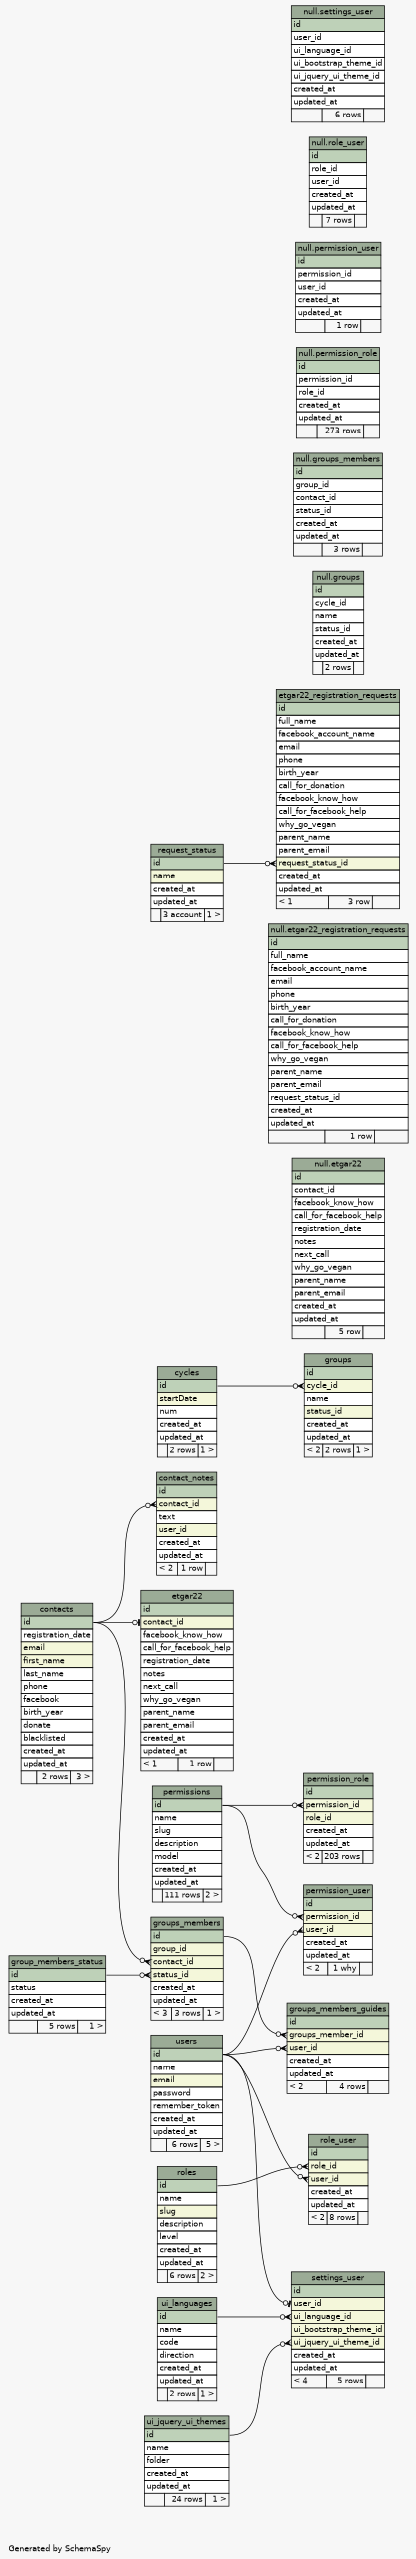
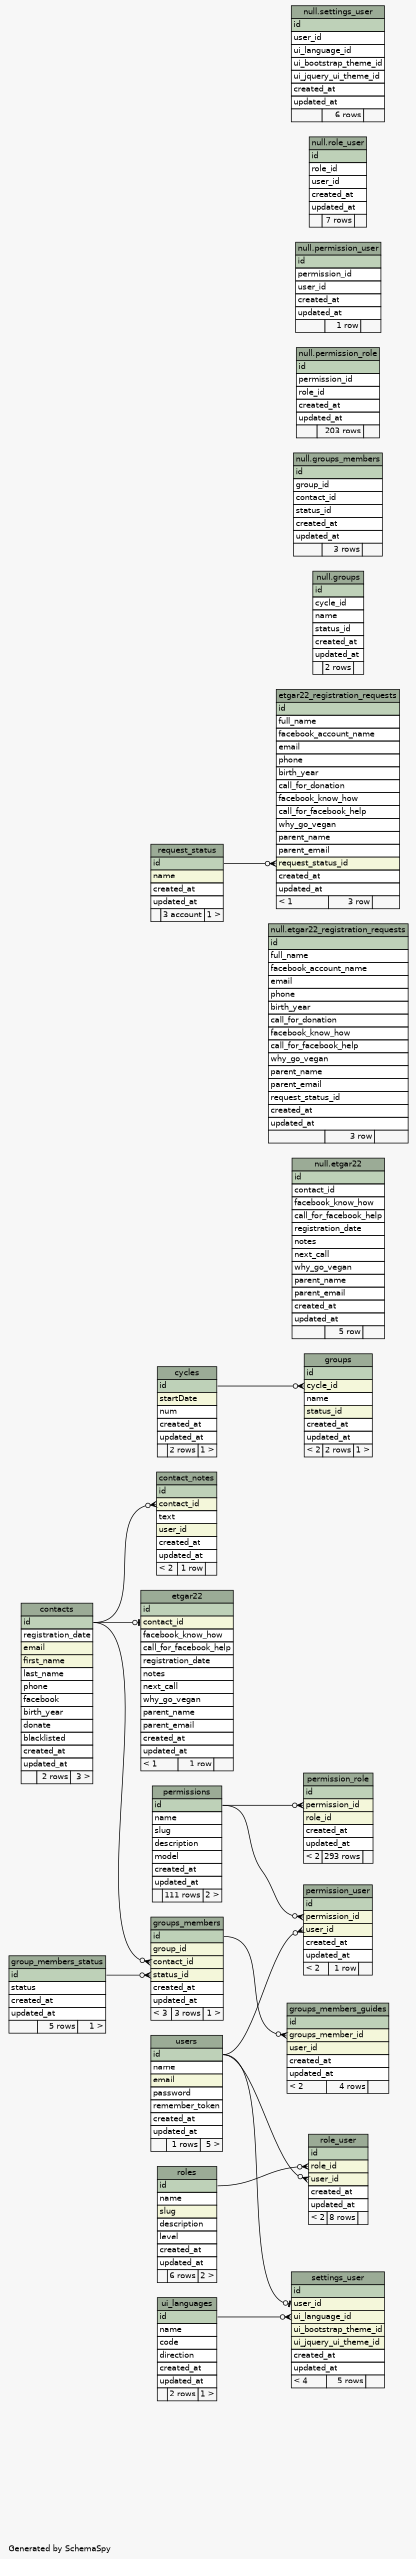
node "null.permission_role": text "273 rows" -> "203 rows"
node "null.etgar22_registration_requests": text "1 row" -> "3 row"
node "permission_role": text "203 rows" -> "293 rows"
node "permission_user": text "1 why" -> "1 row"
edge "users" -> "groups_members_guides": removed
node "users": text "6 rows" -> "1 rows"
node "ui_jquery_ui_themes": removed
